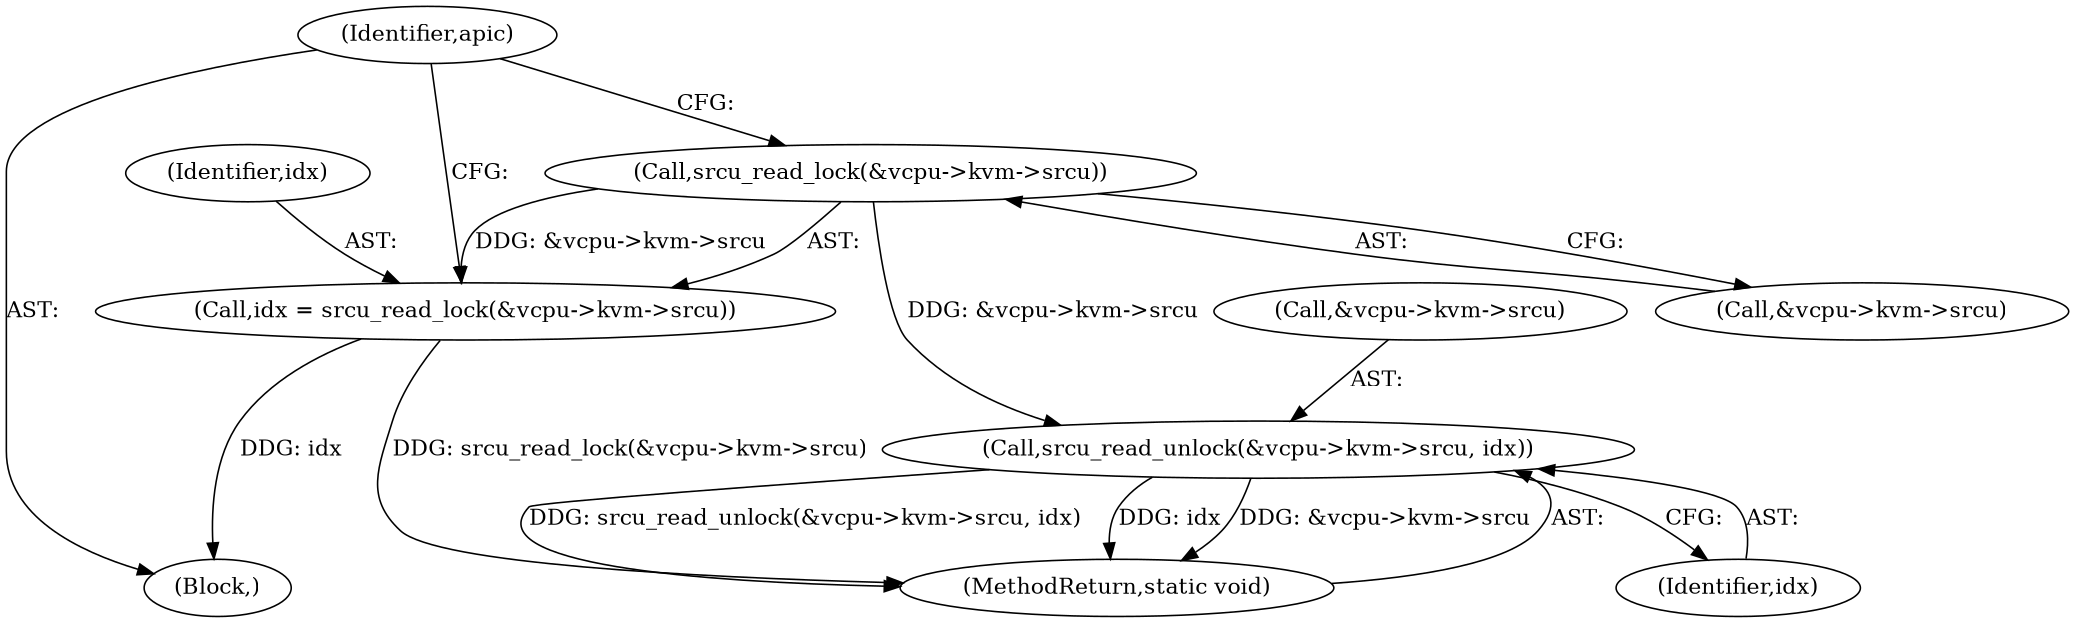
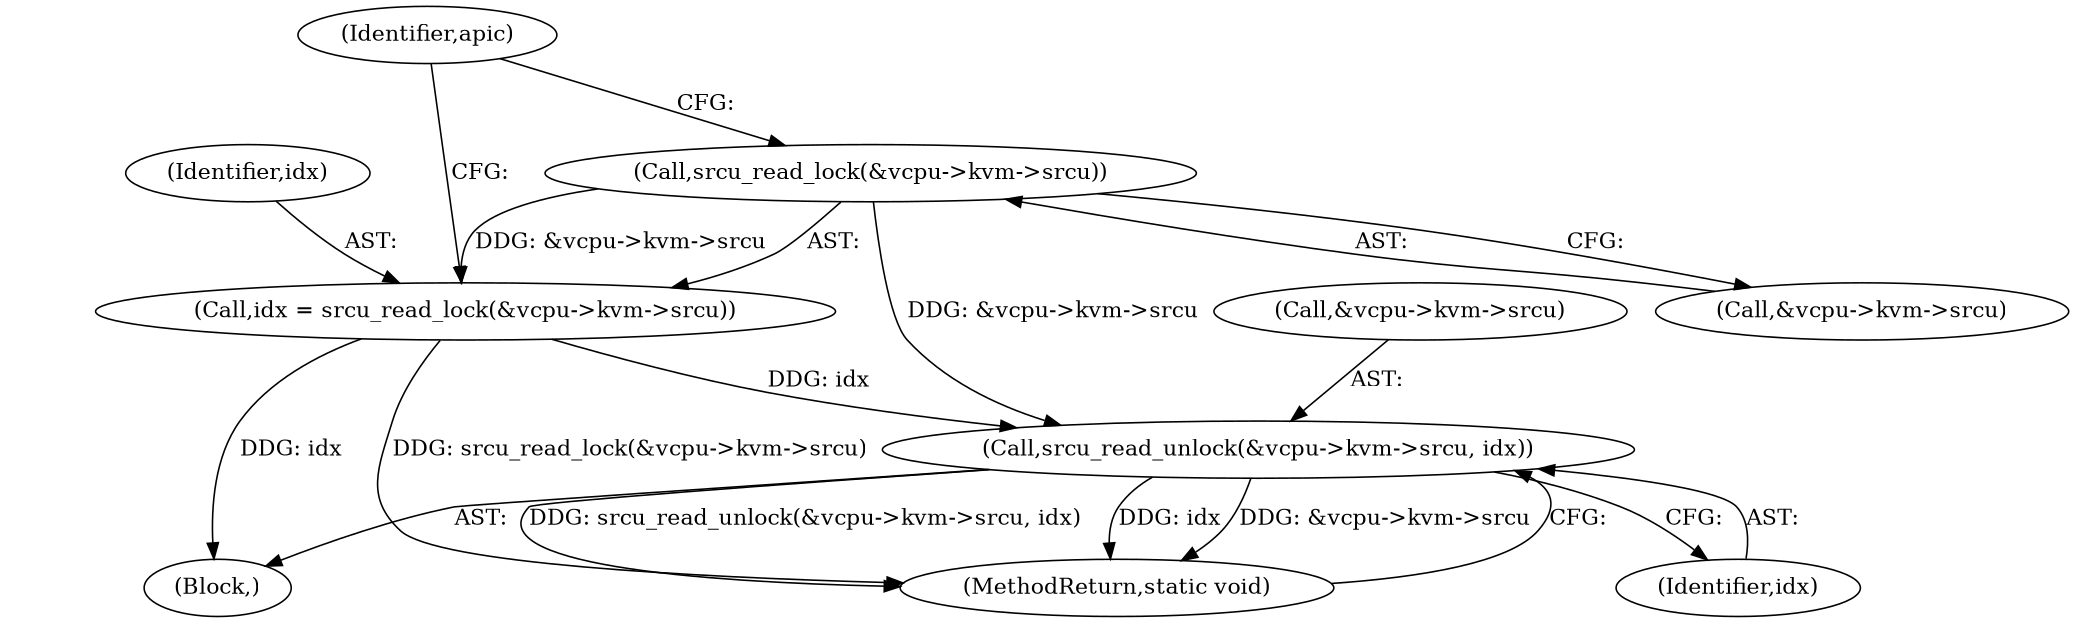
edge "(Identifier,apic)" -> "(Block,)": now "(Call,srcu_read_unlock(&vcpu->kvm->srcu, idx))" -> "(Block,)"
edge "(Call,idx = srcu_read_lock(&vcpu->kvm->srcu))" -> "(Call,srcu_read_unlock(&vcpu->kvm->srcu, idx))": added, label "DDG: idx"
edge "(MethodReturn,static void)" -> "(Call,srcu_read_unlock(&vcpu->kvm->srcu, idx))": label "AST: " -> "CFG: "
